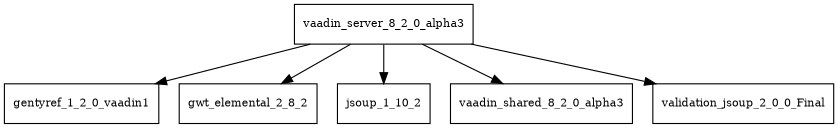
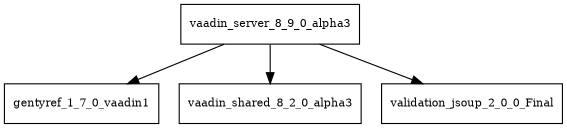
node "vaadin_server_8_2_0_alpha3": label "vaadin_server_8_2_0_alpha3" -> "vaadin_server_8_9_0_alpha3"
node "gentyref_1_2_0_vaadin1": label "gentyref_1_2_0_vaadin1" -> "gentyref_1_7_0_vaadin1"
node "gwt_elemental_2_8_2": removed
node "jsoup_1_10_2": removed
